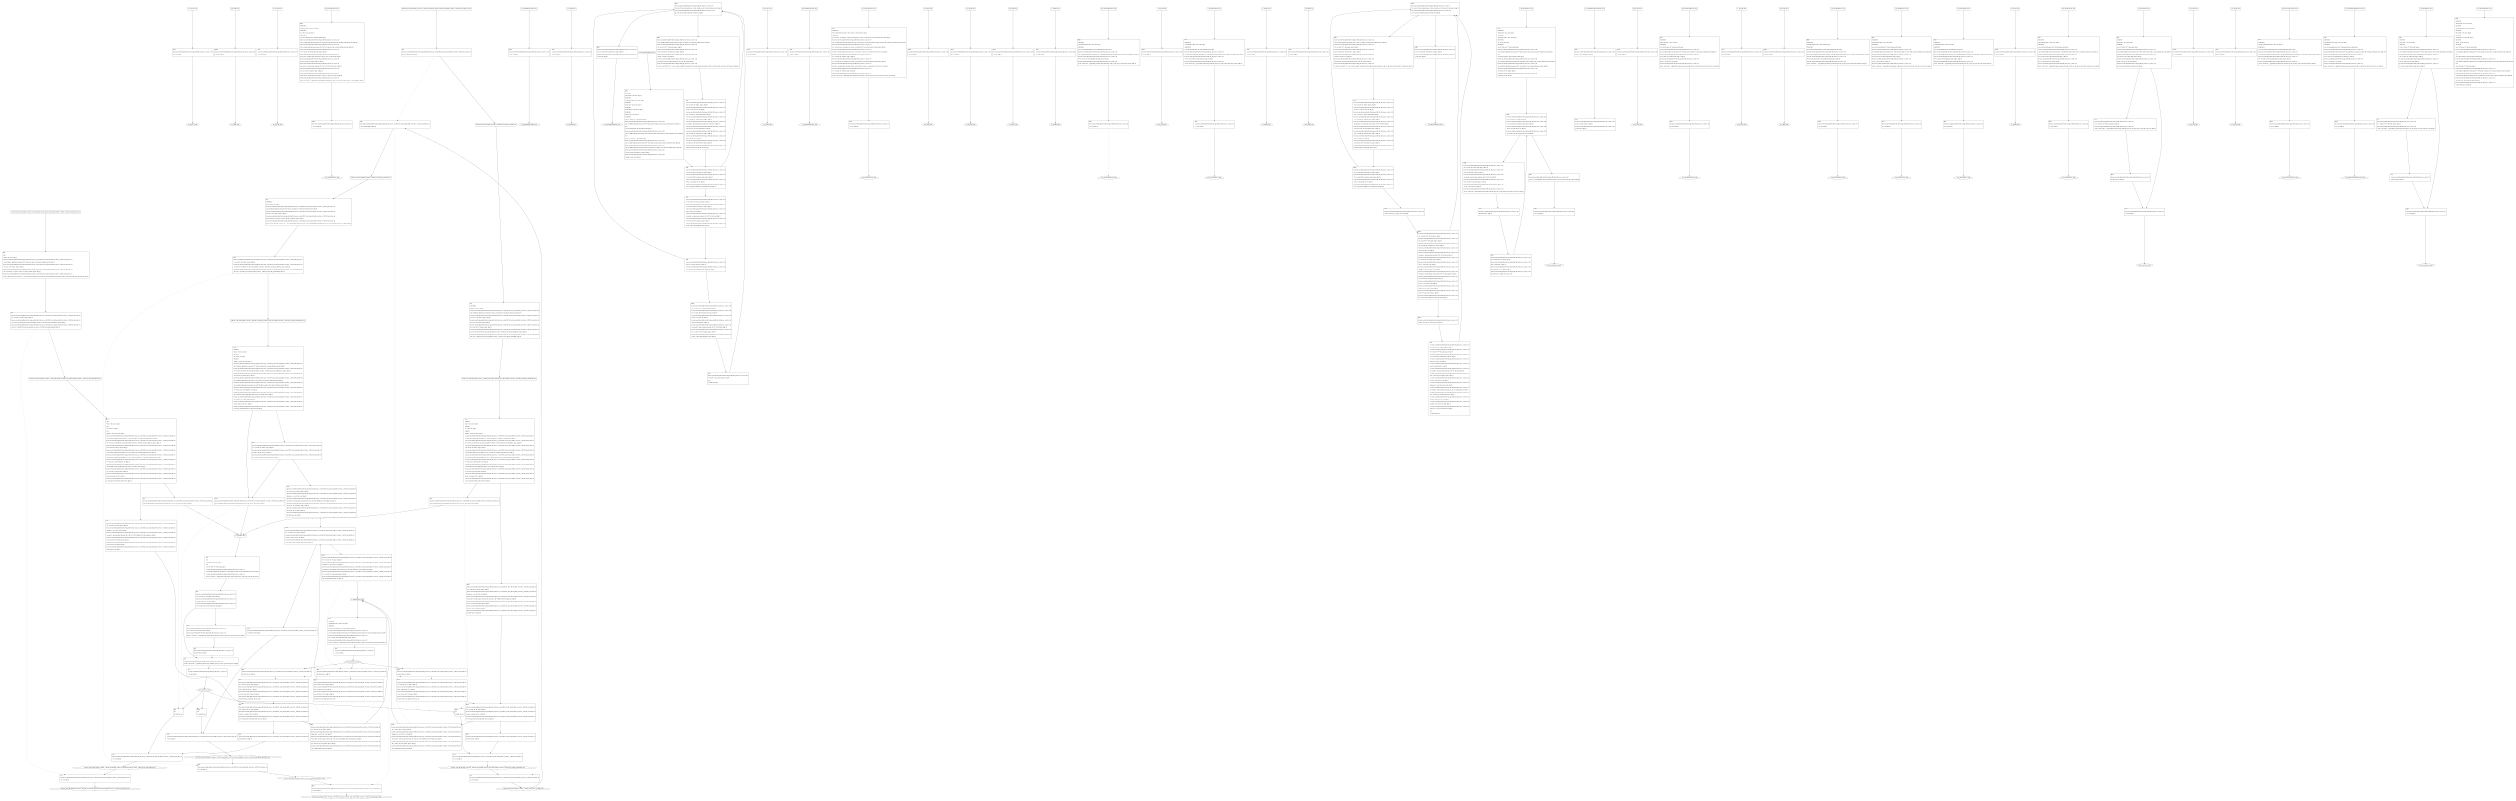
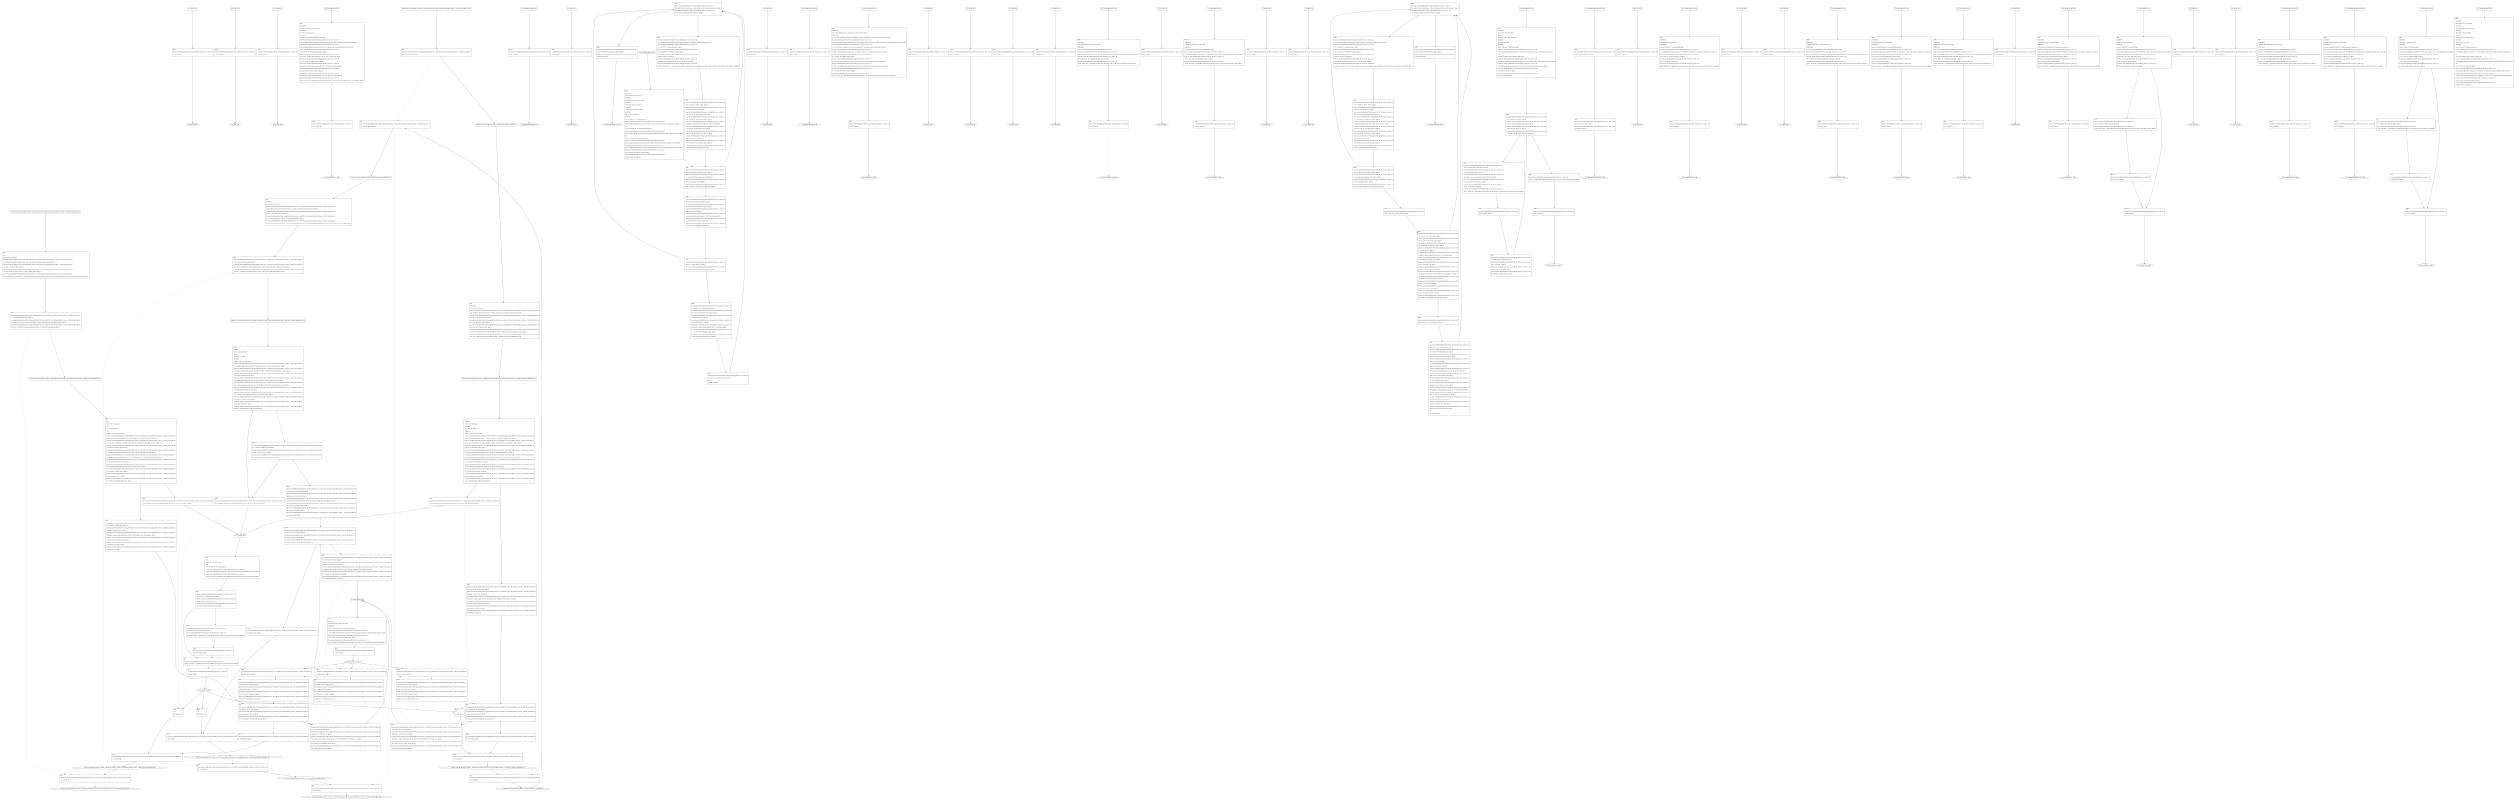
node "{io_ll_globalReturnsTrueOrFalse_end}": added
